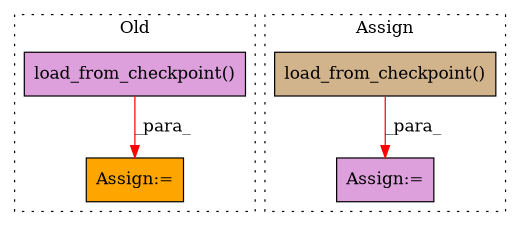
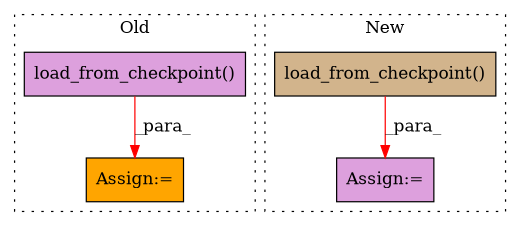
cluster "Assign": label "Assign" -> "New"
